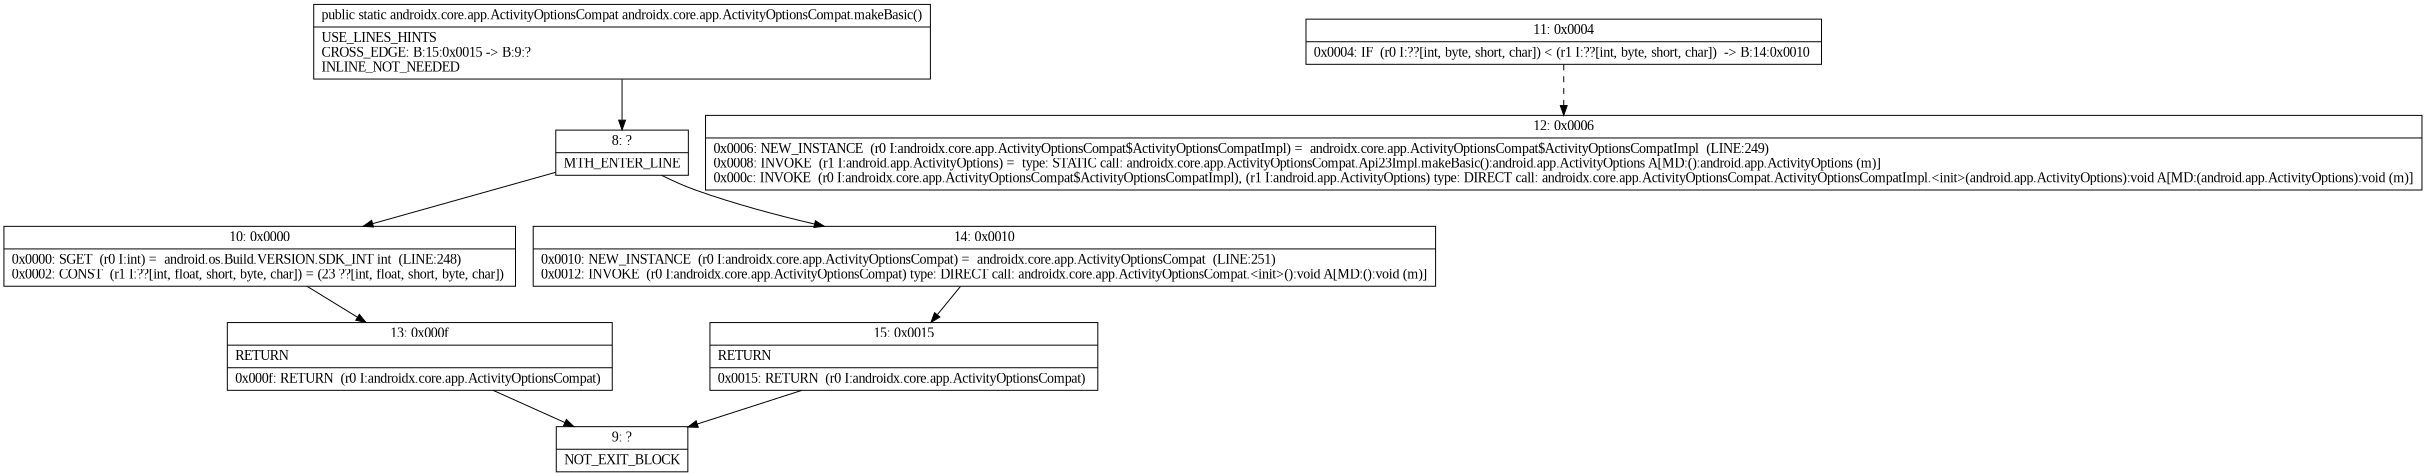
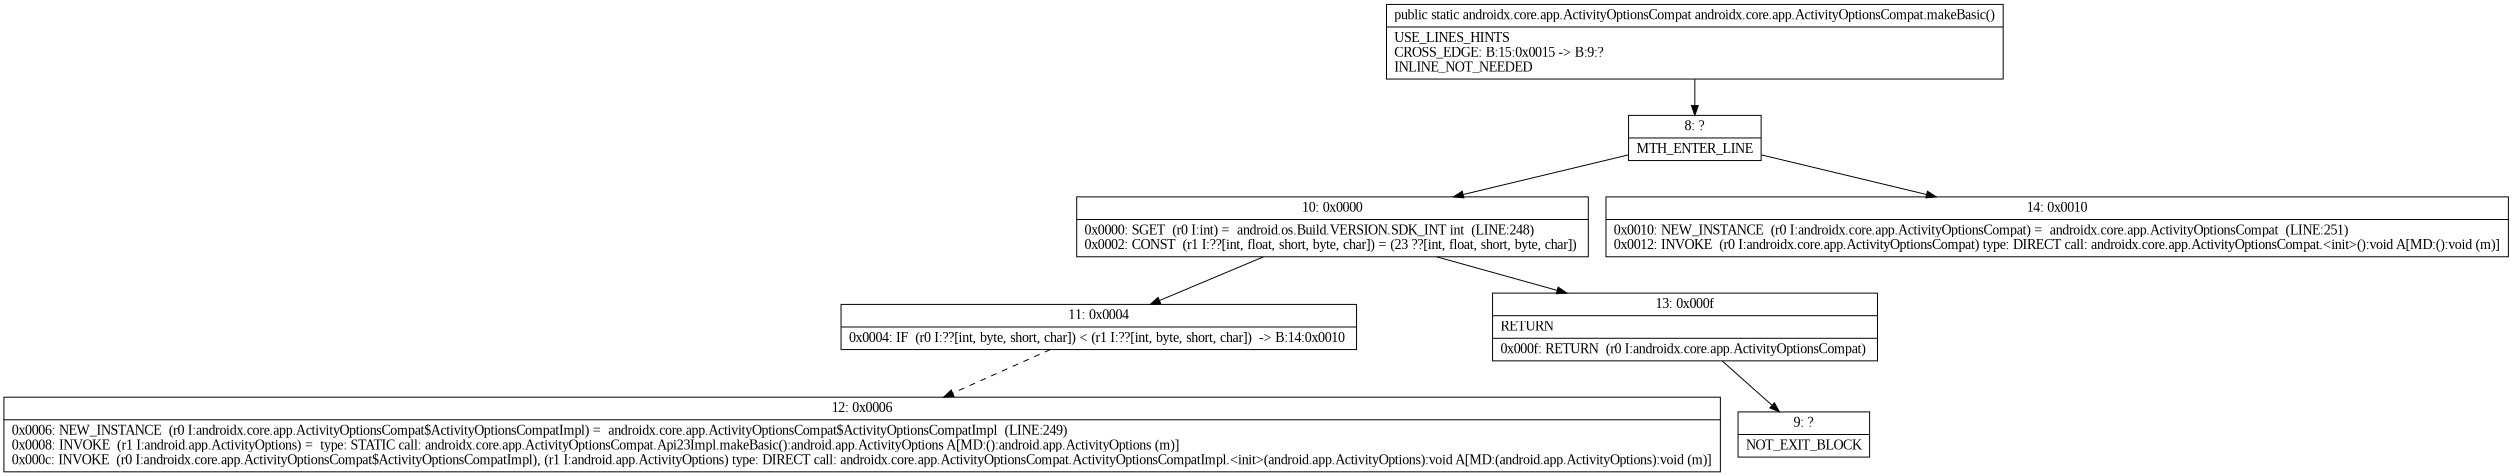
edge "10: 0x0000" -> "11: 0x0004": added
node "15: 0x0015": removed
